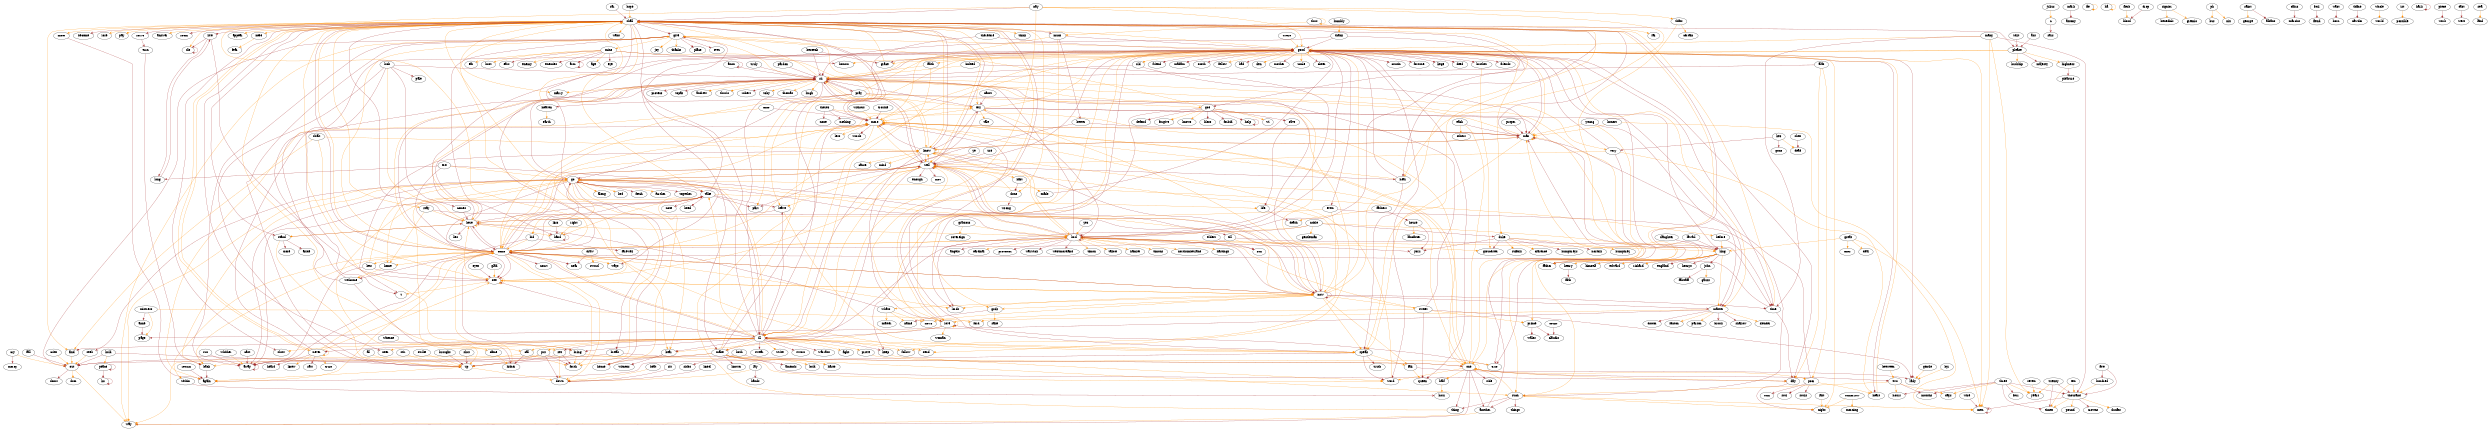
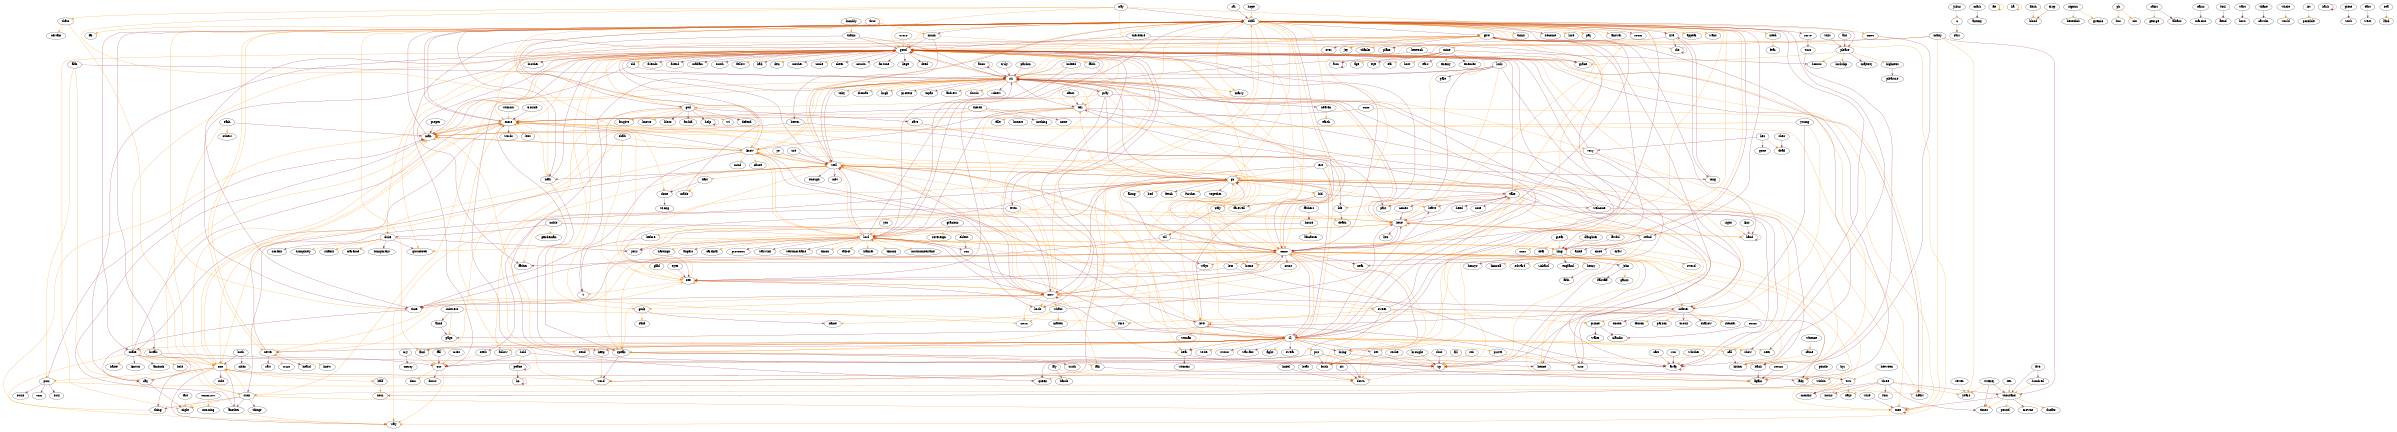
edge "come" -> "shall": removed
edge "home" -> "welcome": reversed
